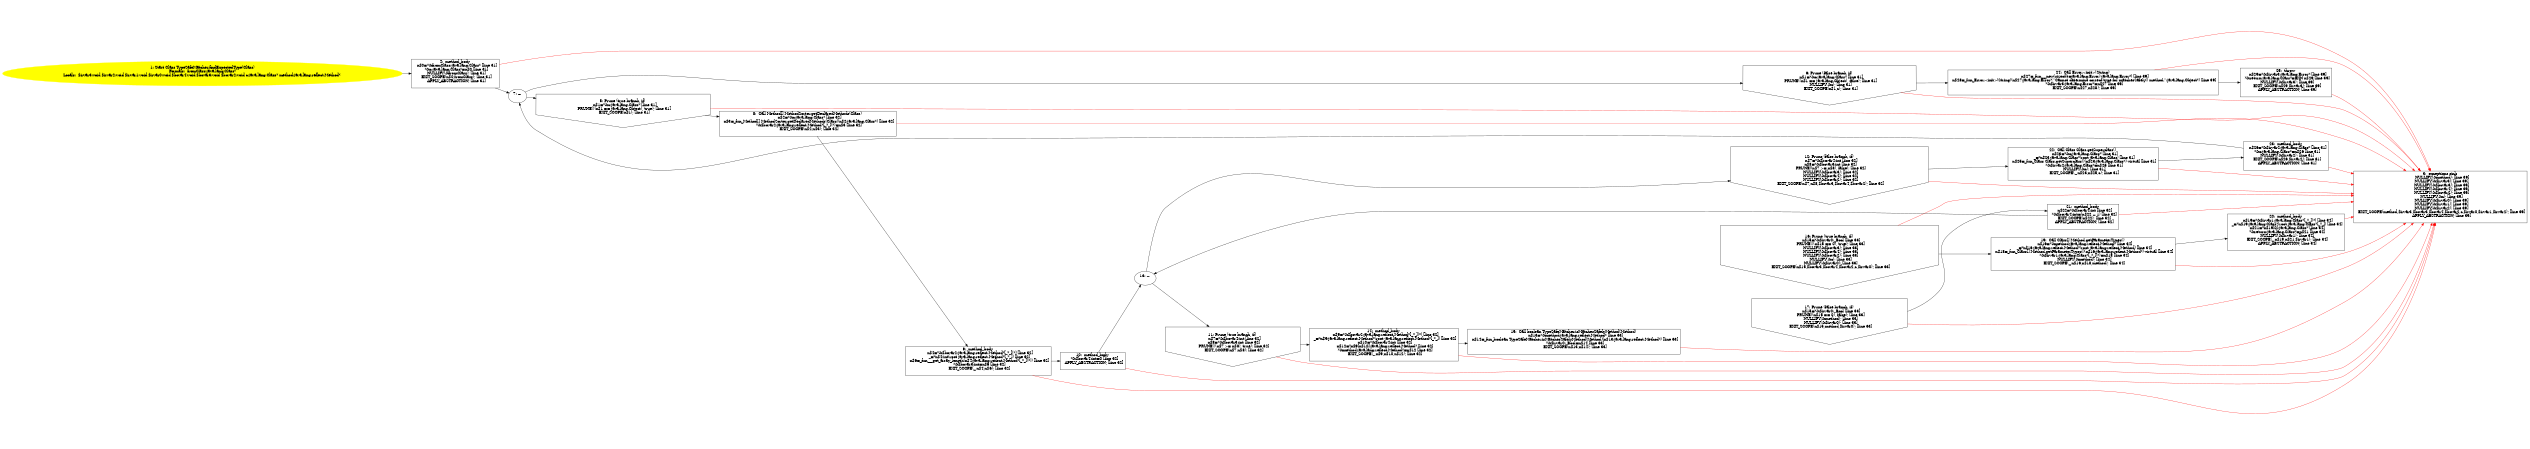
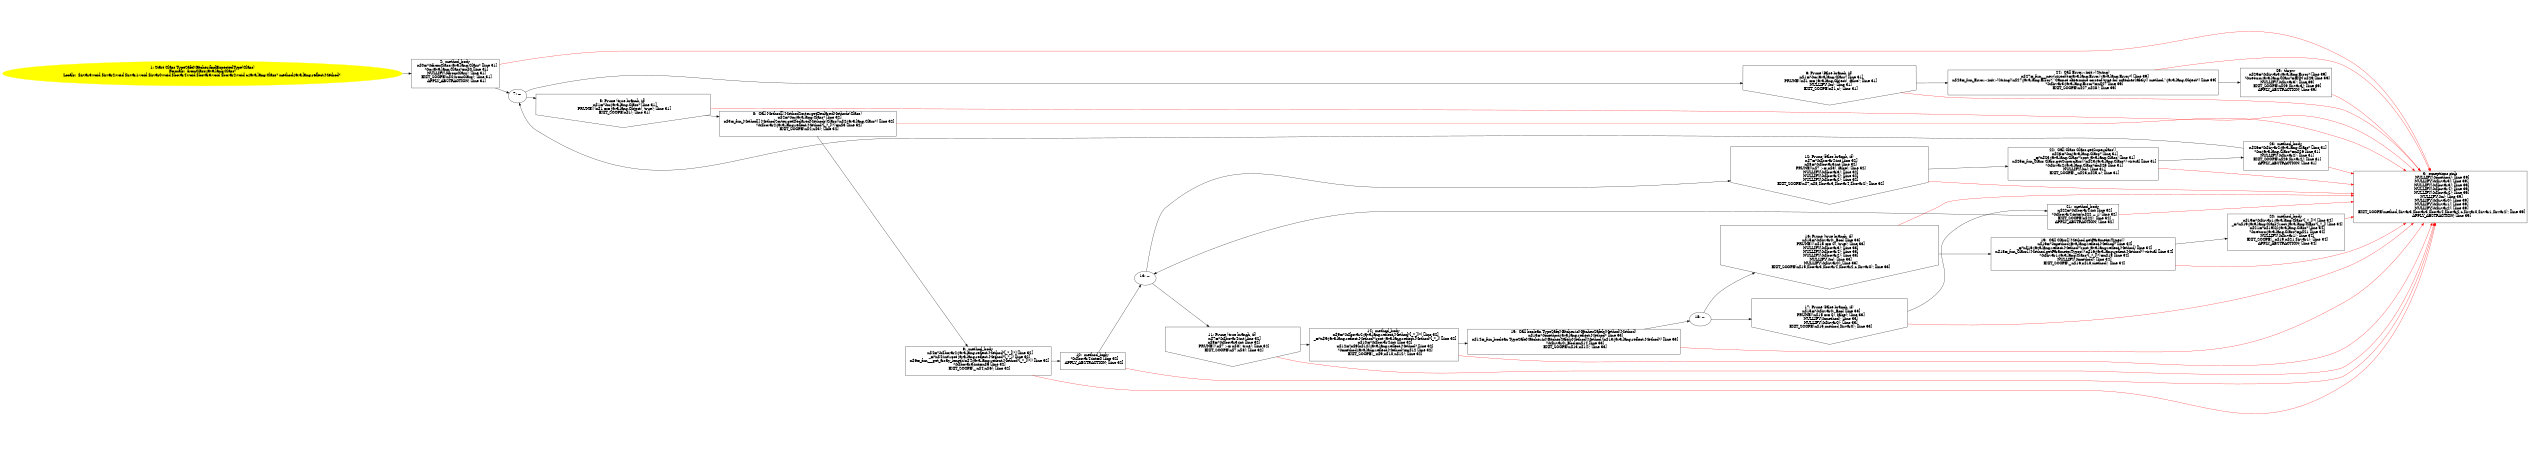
node "18: +": added
